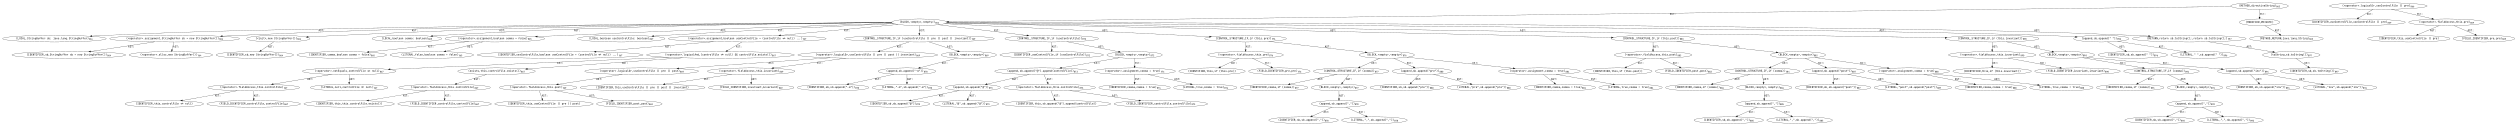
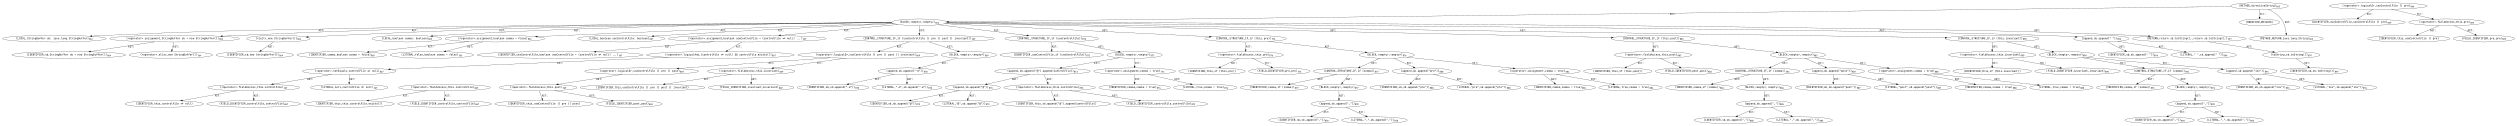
edge "(MODIFIER,PRIVATE)" -> "(METHOD_RETURN,java.lang.String)": now "(METHOD,directiveString)" -> "(METHOD_RETURN,java.lang.String)"
node "(exists,this.controlFile.exists())": removed
